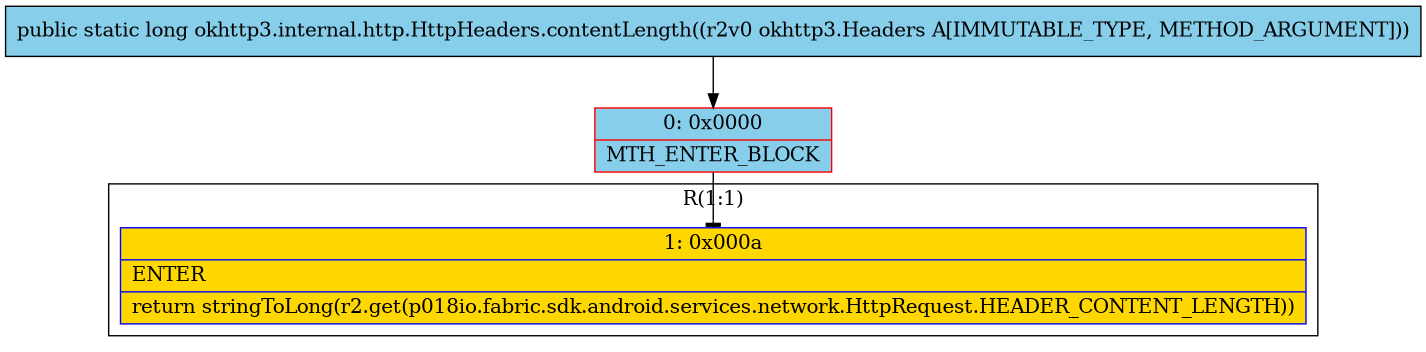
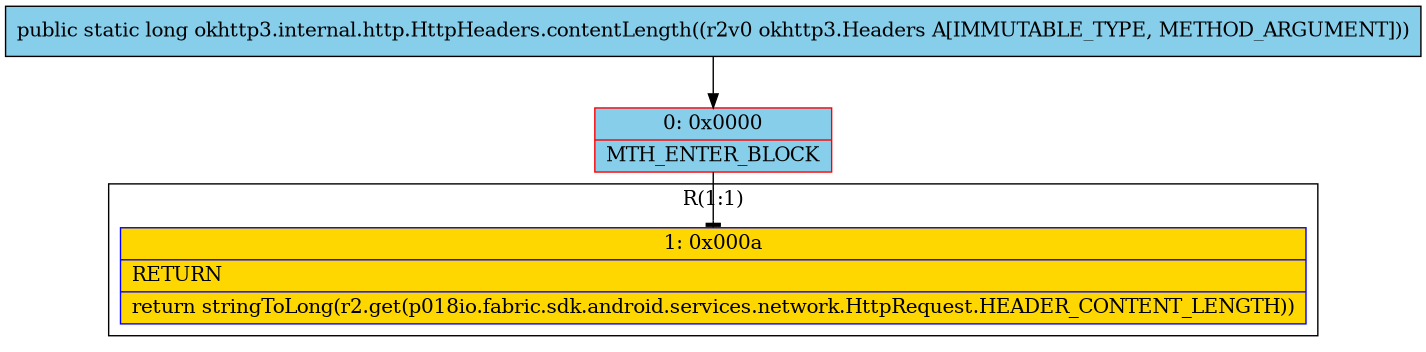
node "1: 0x000a": text "ENTER" -> "RETURN"
